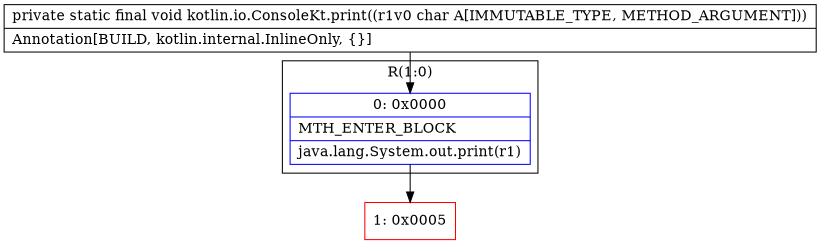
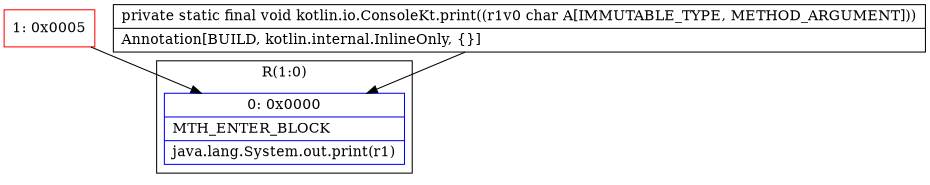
edge "0: 0x0000" -> "1: 0x0005": reversed
